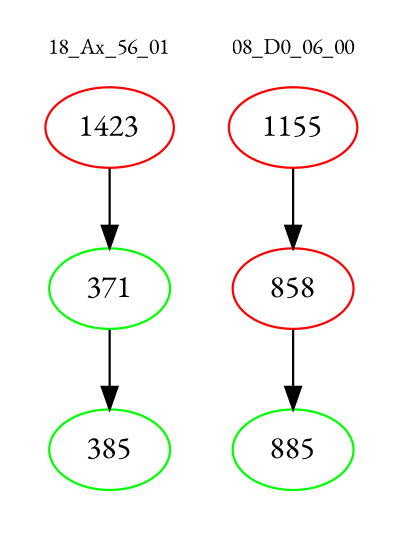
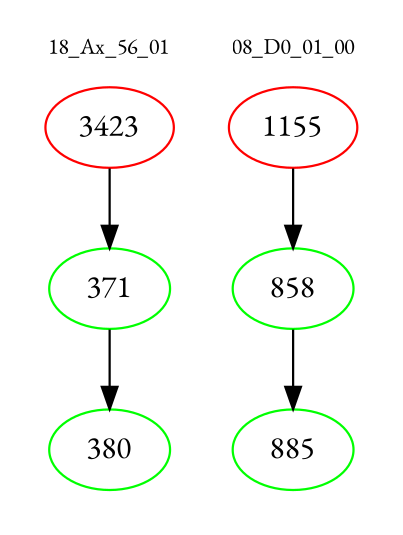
cluster "08_D0_06_00": label "08_D0_06_00" -> "08_D0_01_00"
node "1423": label "1423" -> "3423"
node "858": color red -> green
node "385": label "385" -> "380"
